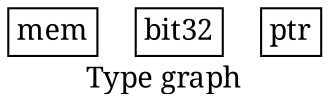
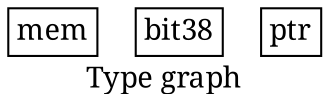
node "bit32": label "bit32" -> "bit38"
